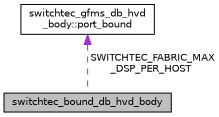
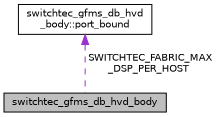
node "switchtec_bound_db_hvd_body": label "switchtec_bound_db_hvd_body" -> "switchtec_gfms_db_hvd_body"
